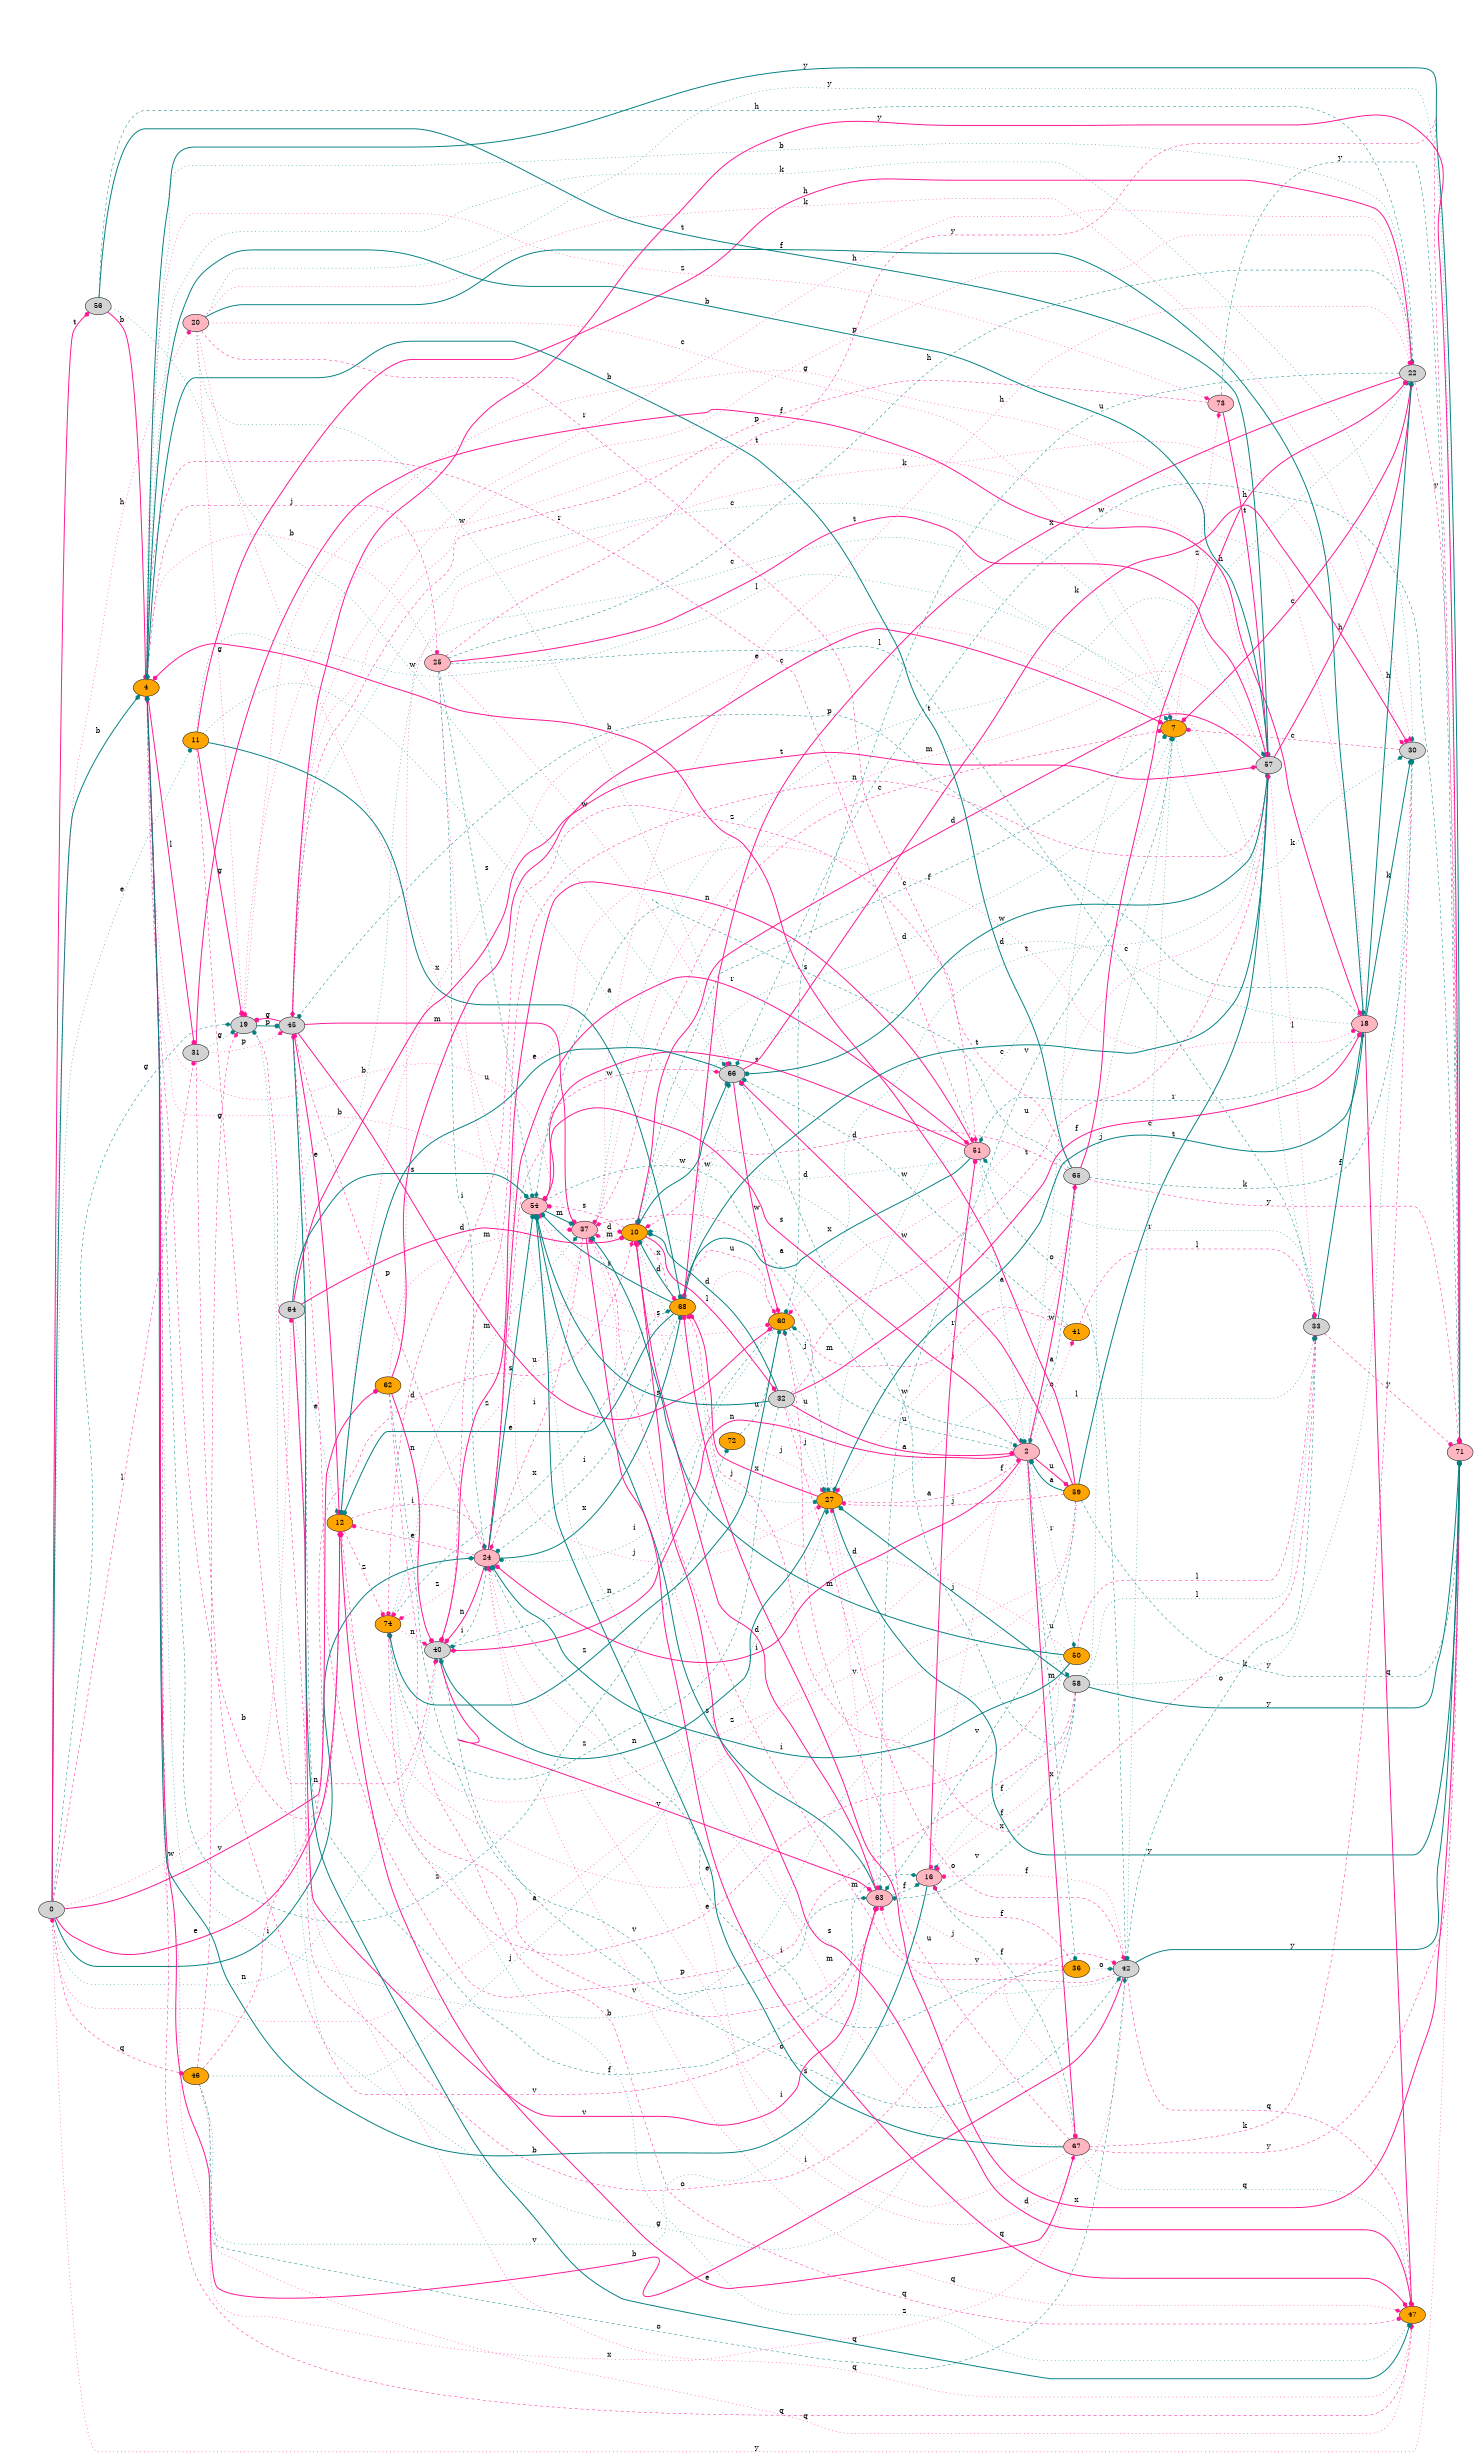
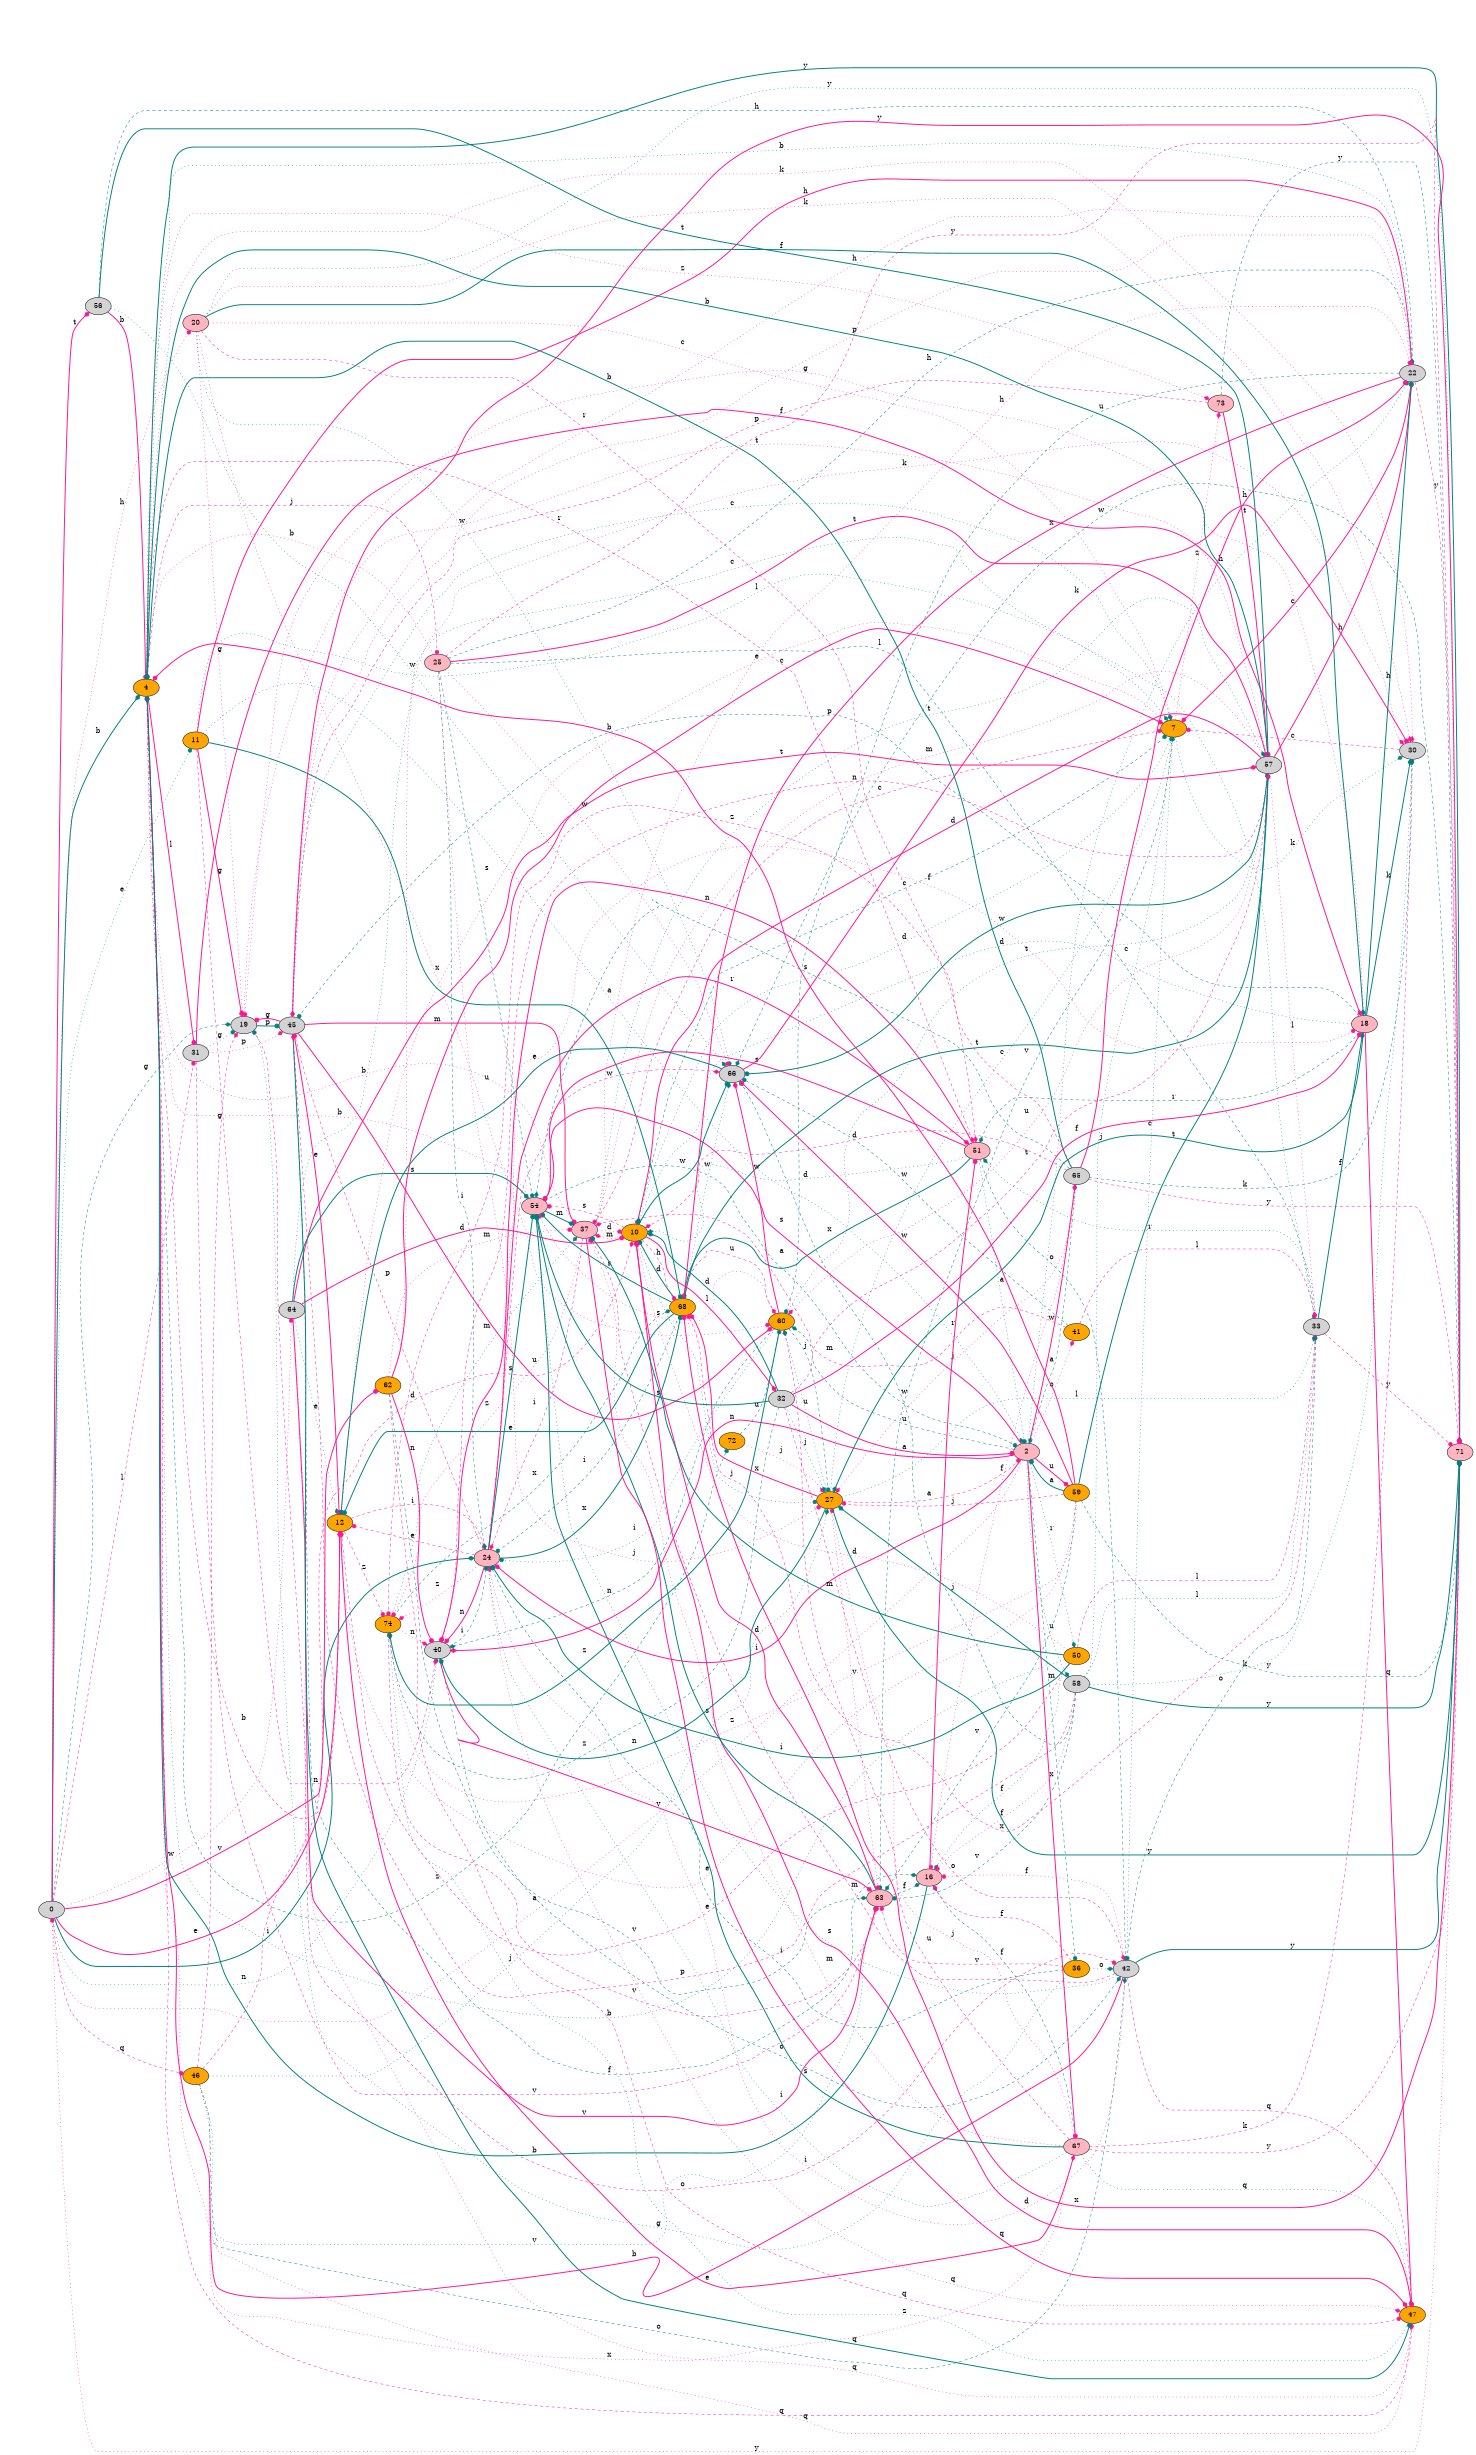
edge "4" -> "30": color teal -> deeppink
edge "66" -> "60": reversed
edge "10" -> "68": label "x" -> "h"
edge "67" -> "24": color deeppink -> teal
